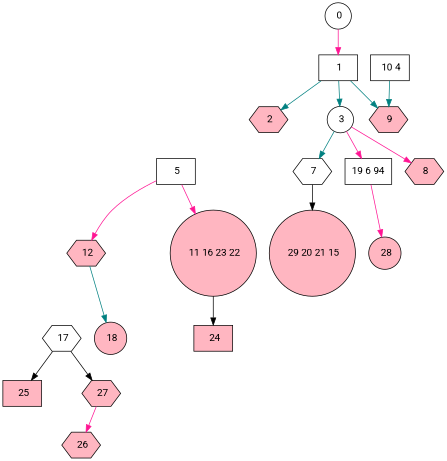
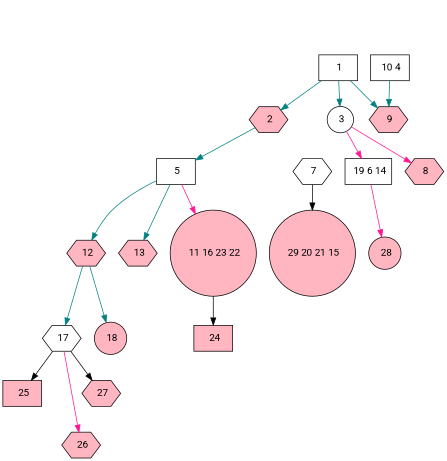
node "0": removed
edge "2" -> "5": added
edge "3" -> "7": removed
node "19 6 94": label "19 6 94" -> "19 6 14"
edge "5" -> "12": color deeppink -> teal
node "13": added
edge "12" -> "17": added
edge "27" -> "26": now "17" -> "26"
